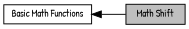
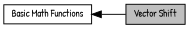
node "Math Shift": label "Math Shift" -> "Vector Shift"
